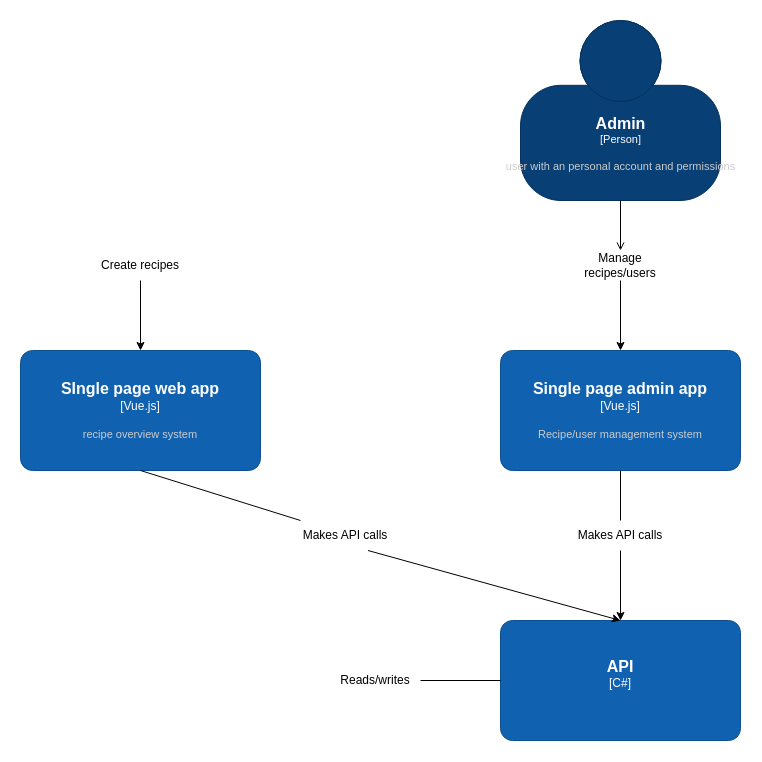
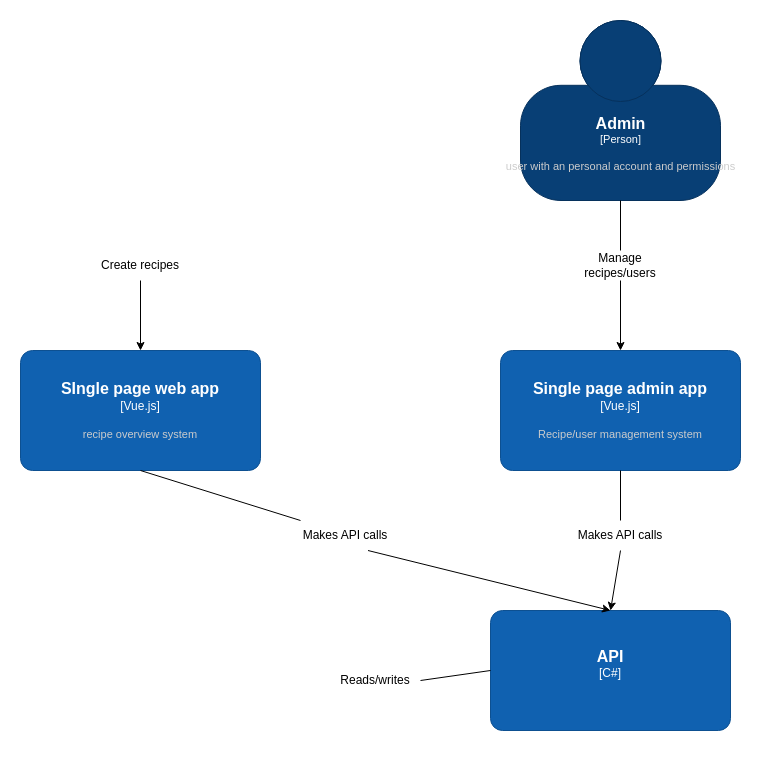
edge "Admin [Person] user with an personal account and permissions" -> "Manage recipes/users": arrowhead open -> none
node "API [C#]": moved (621, 681) -> (611, 671)
